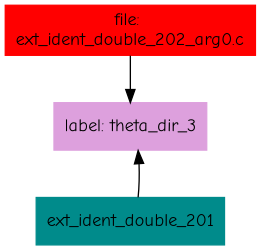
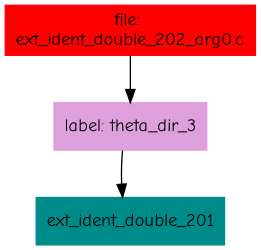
edge "ext_ident_double_201" -> "label: theta_dir_3": reversed
